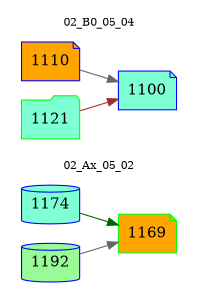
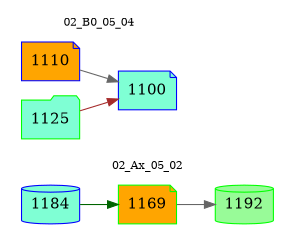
node "1121": label "1121" -> "1125"
node "1174": label "1174" -> "1184"
edge "1192" -> "1169": reversed
node "1192": color blue -> green
